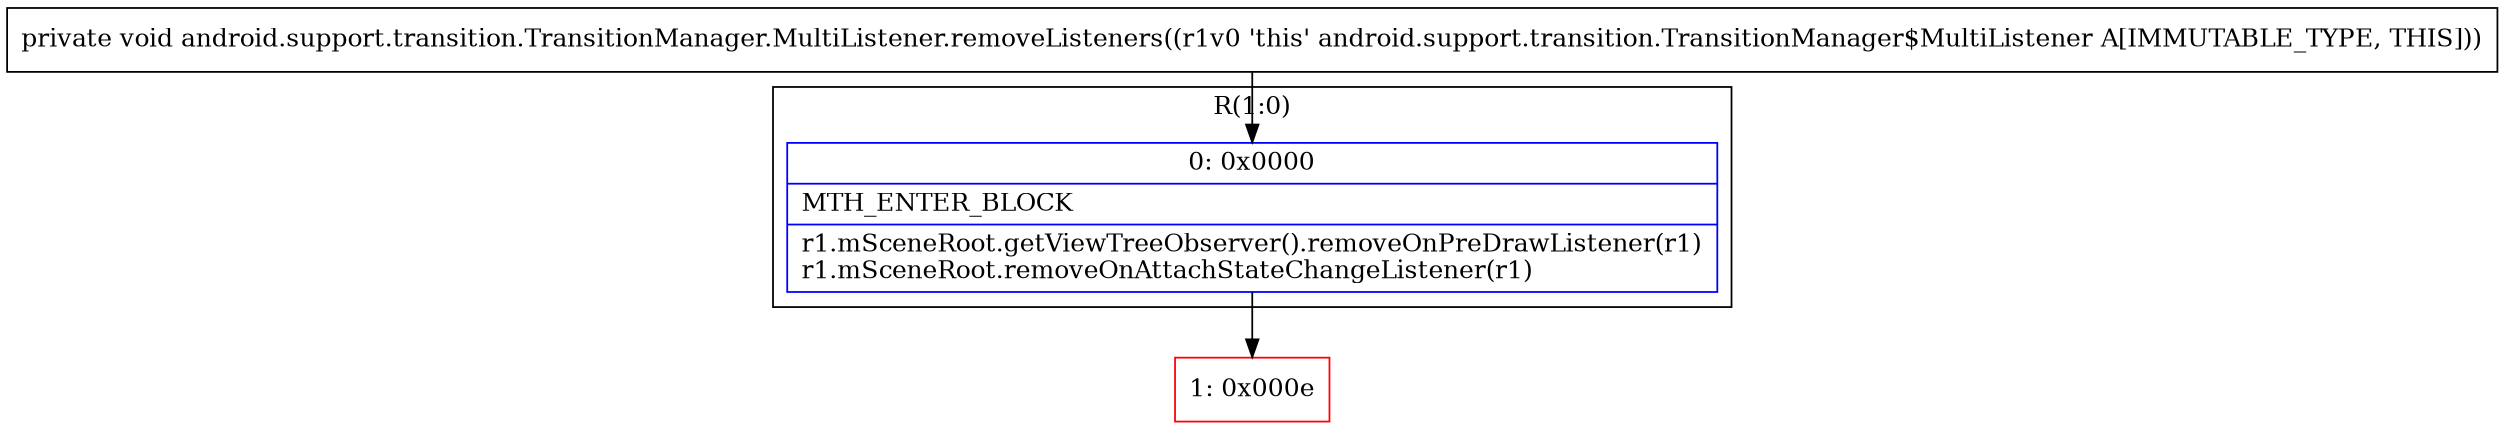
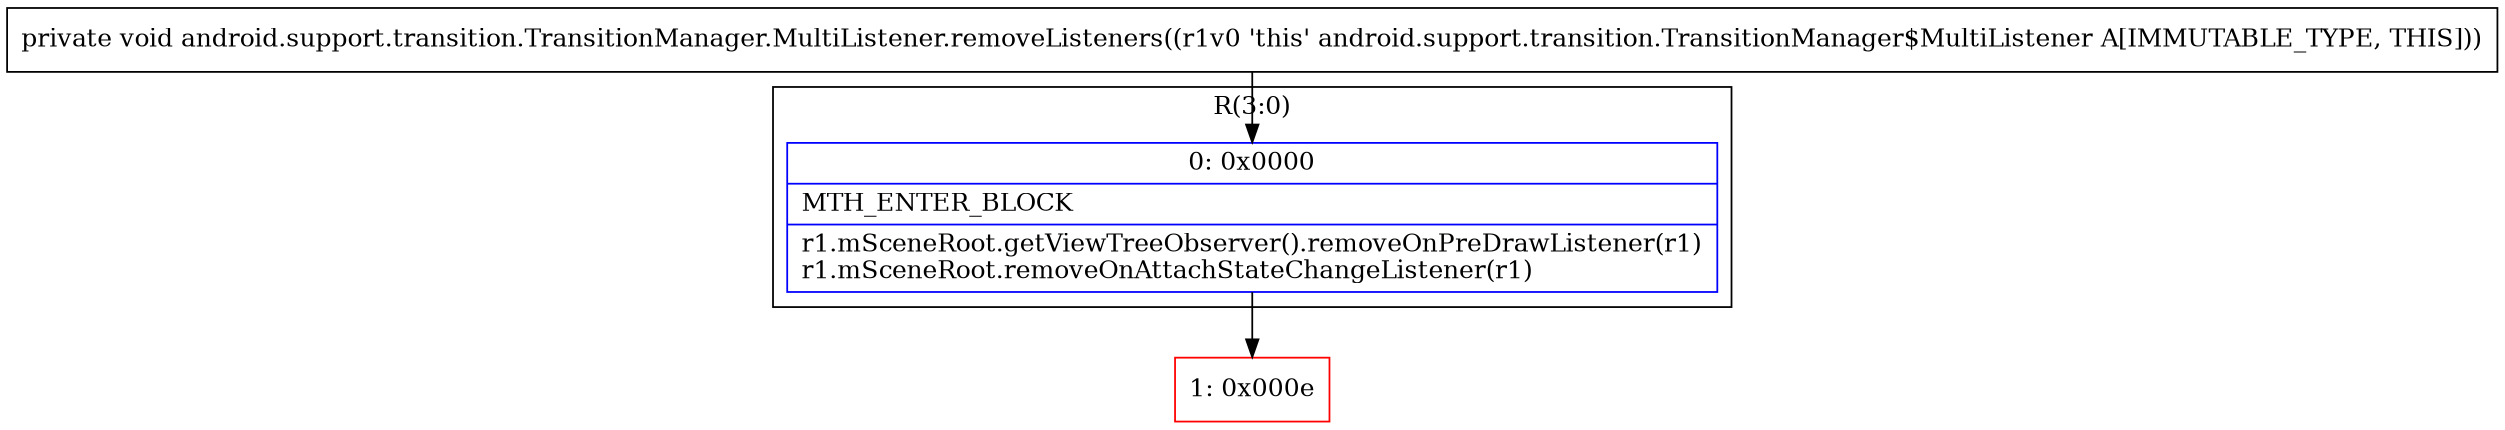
cluster "R(1:0)": label "R(1:0)" -> "R(3:0)"
